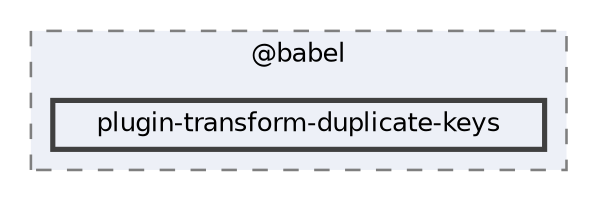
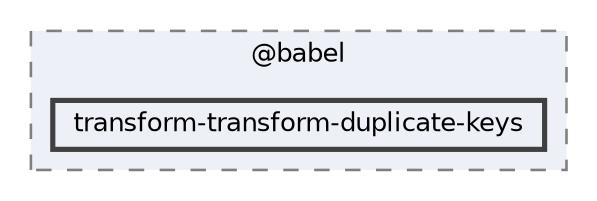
node "plugin-transform-duplicate-keys": label "plugin-transform-duplicate-keys" -> "transform-transform-duplicate-keys"
